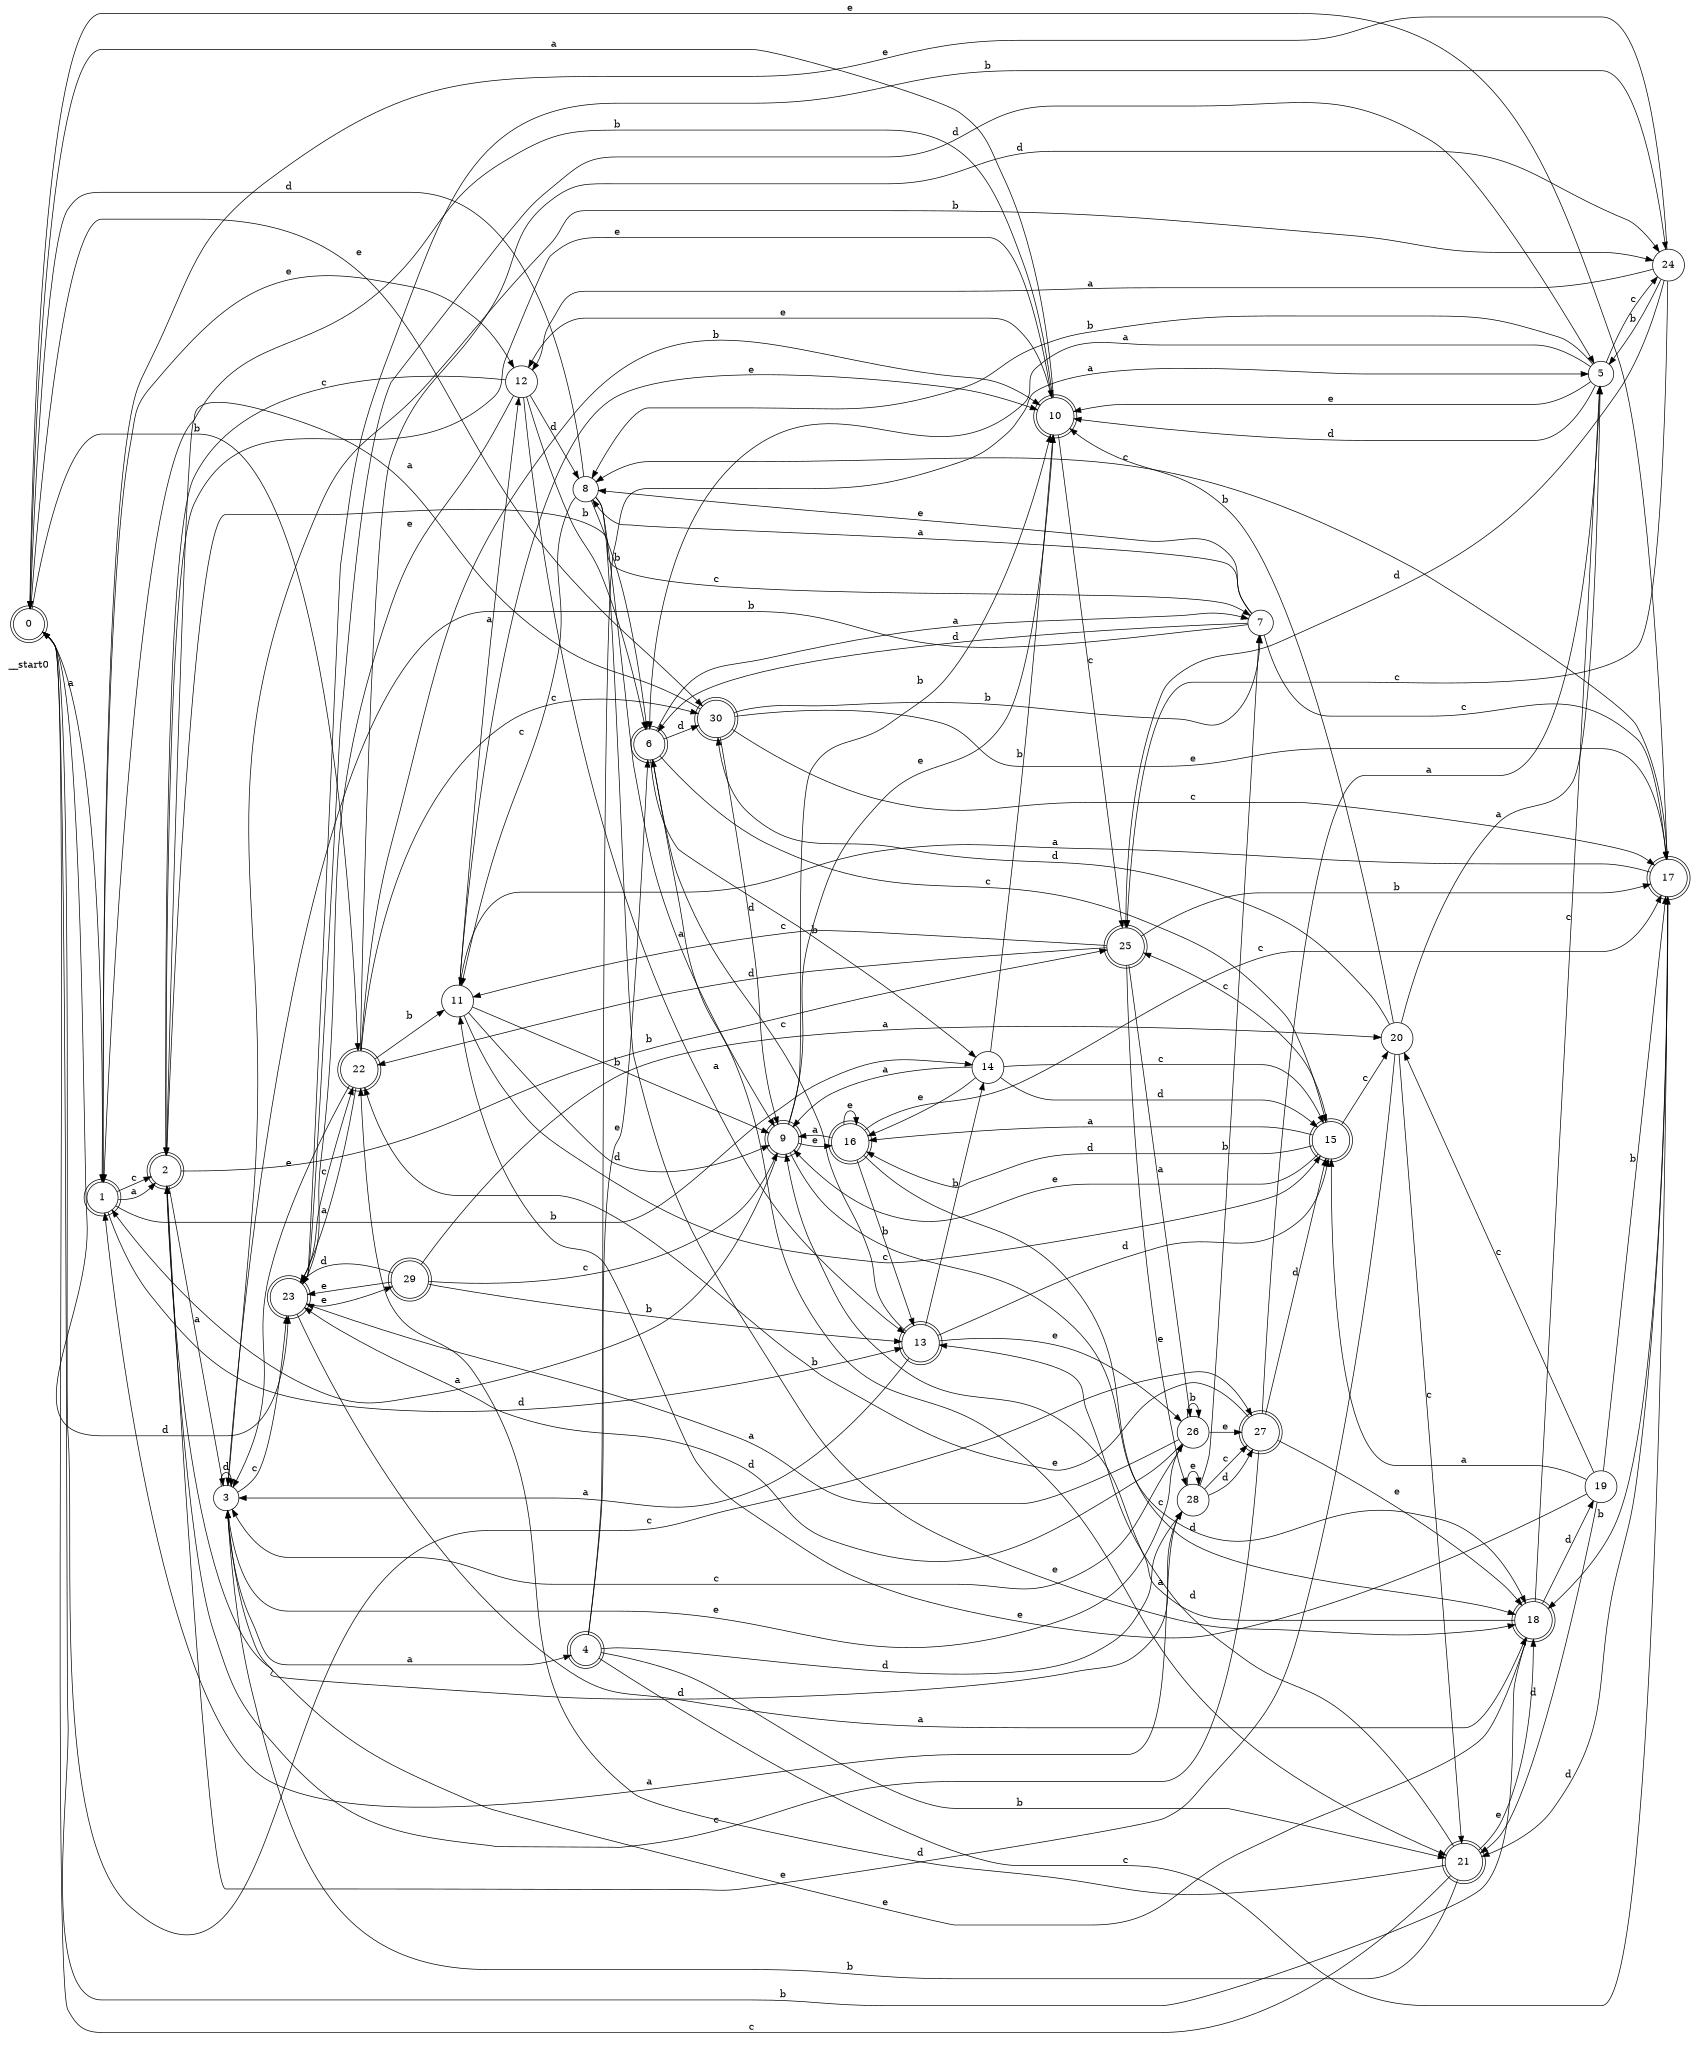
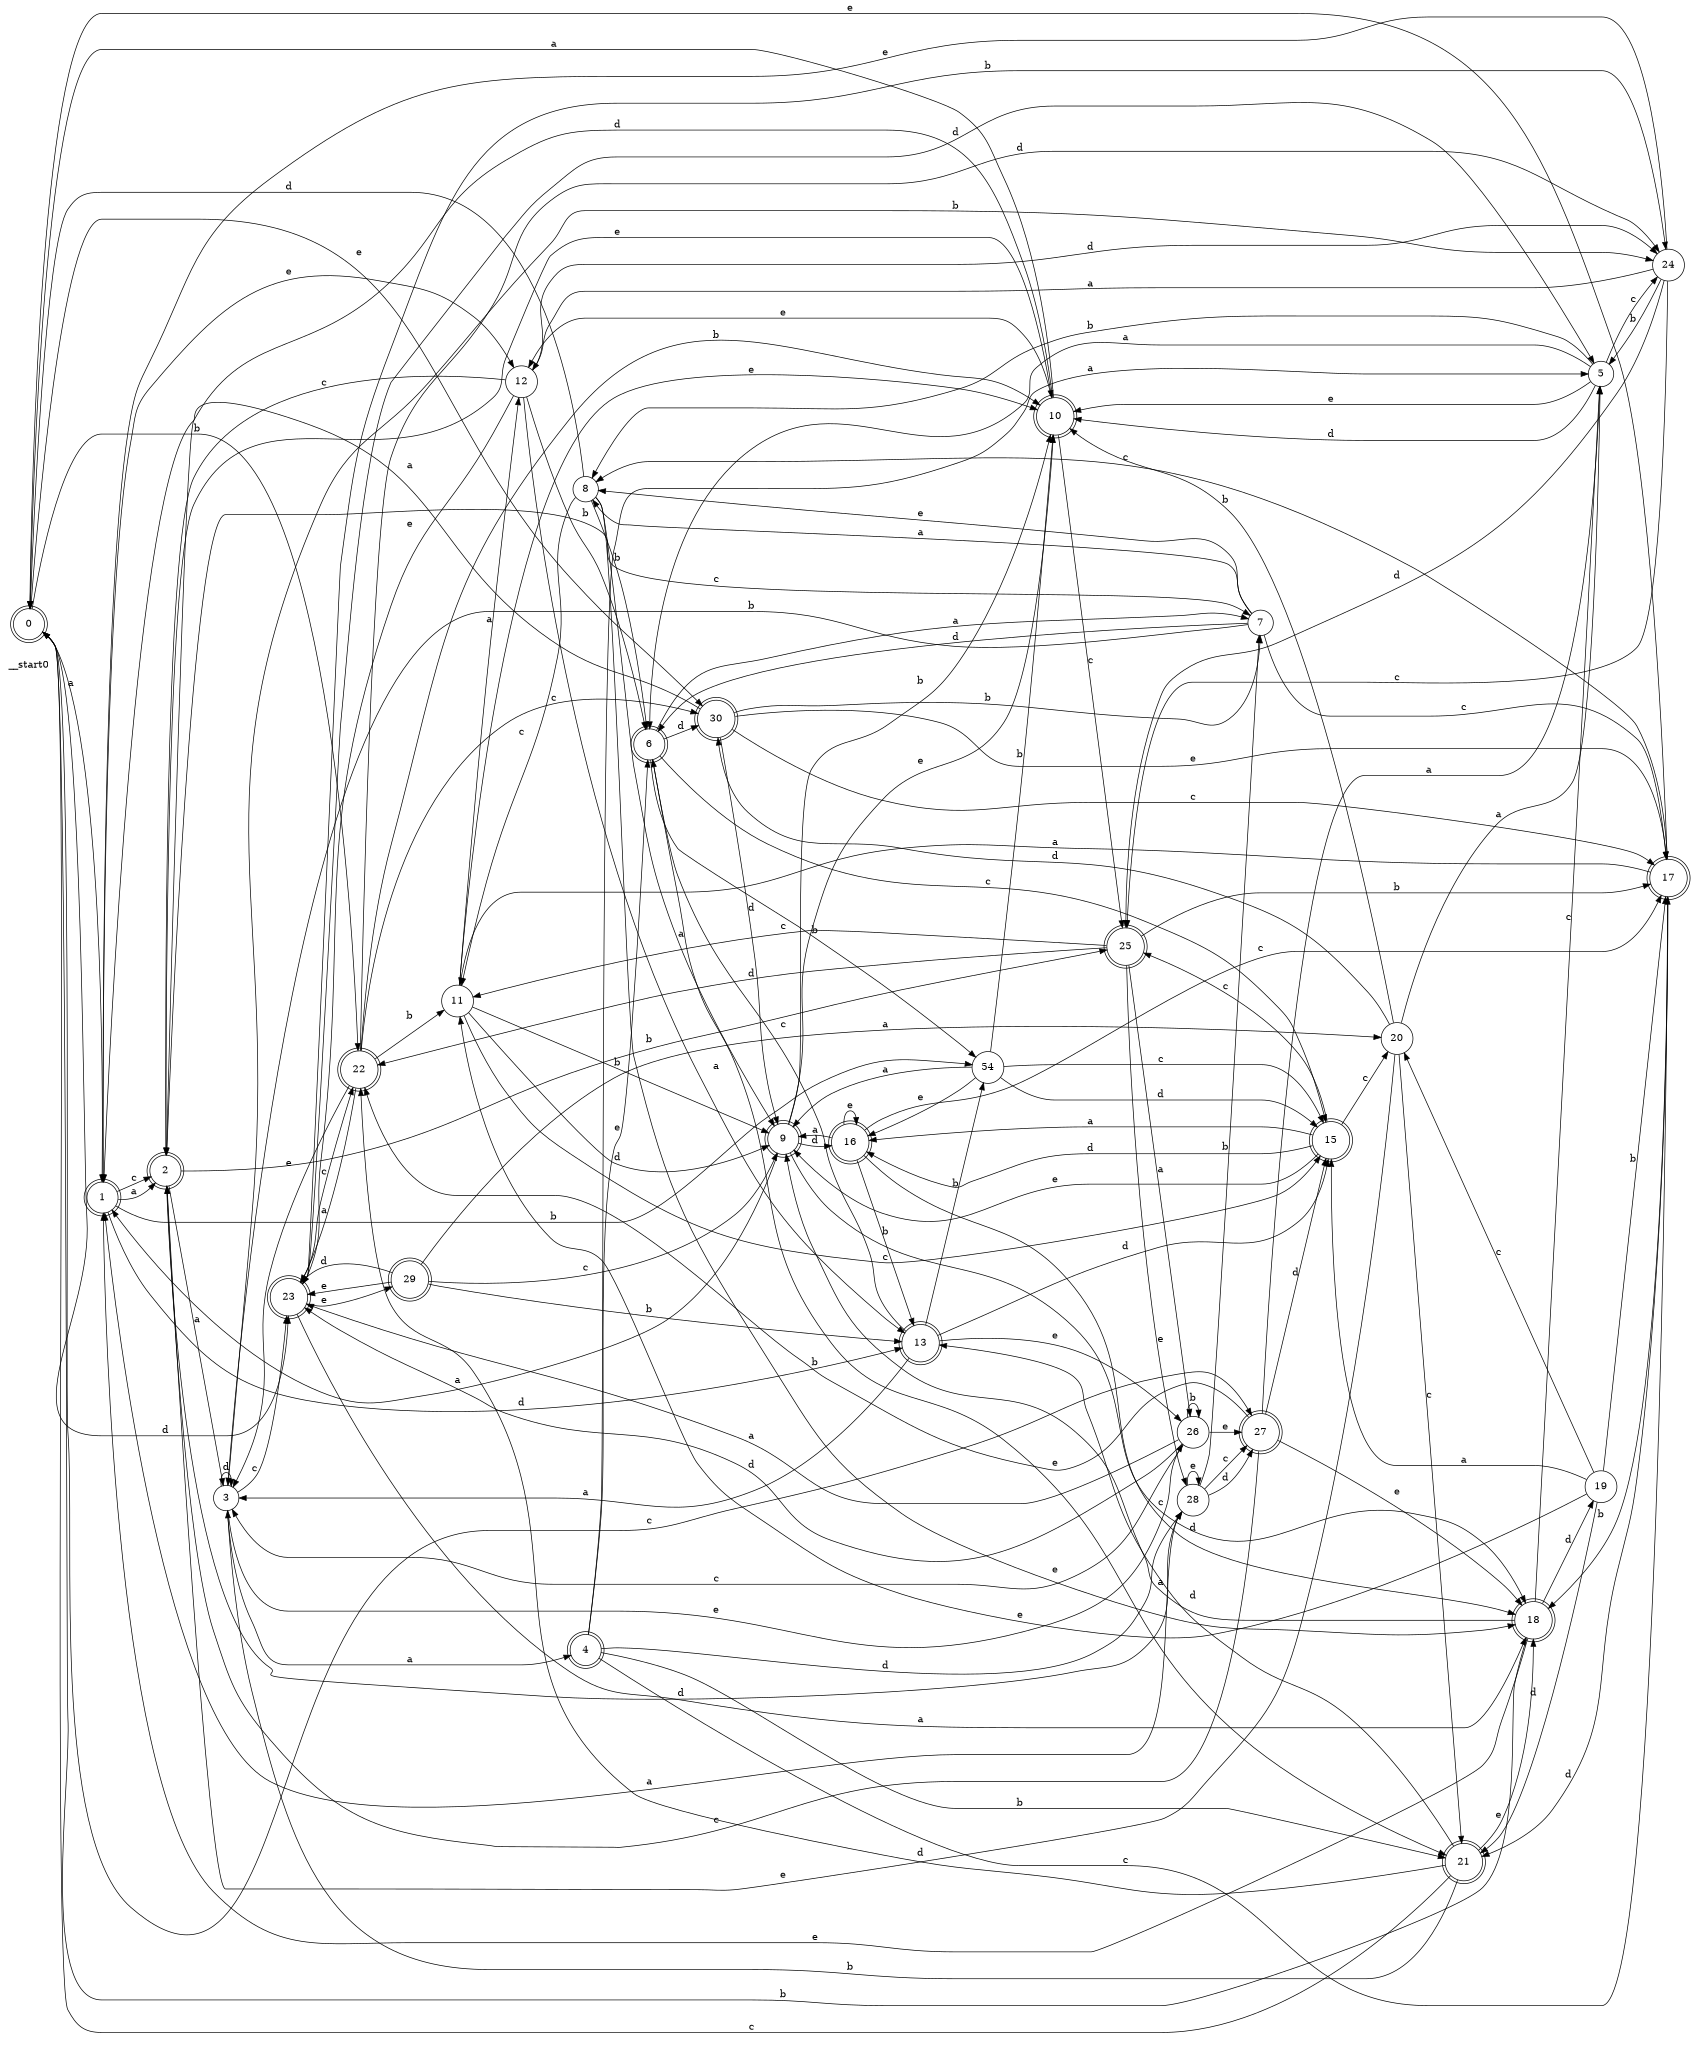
edge "10" -> "2": label "b" -> "d"
edge "12" -> "8": now "12" -> "24"
node "14": label "14" -> "54"
edge "9" -> "16": label "e" -> "d"
edge "18" -> "3": now "18" -> "1"
